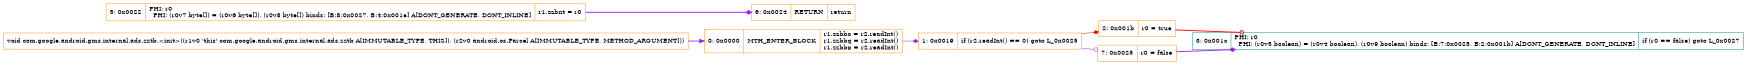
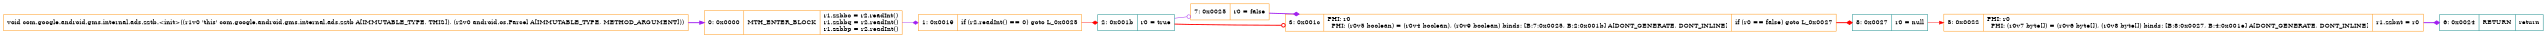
node "6: 0x0024": color darkorange -> teal
node "8: 0x0027": added
node "2: 0x001b": color darkorange -> teal
node "3: 0x001c": color teal -> darkorange
edge "1: 0x0019" -> "7: 0x0025": now "2: 0x001b" -> "7: 0x0025"
